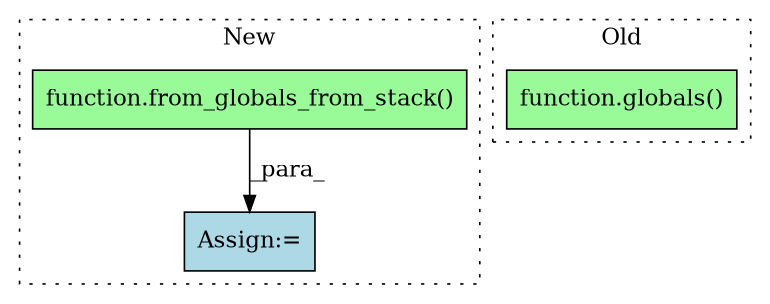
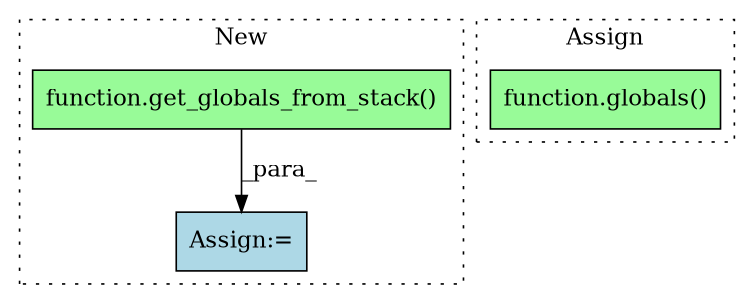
cluster "Old": label "Old" -> "Assign"
node "function.from_globals_from_stack()": label "function.from_globals_from_stack()" -> "function.get_globals_from_stack()"
